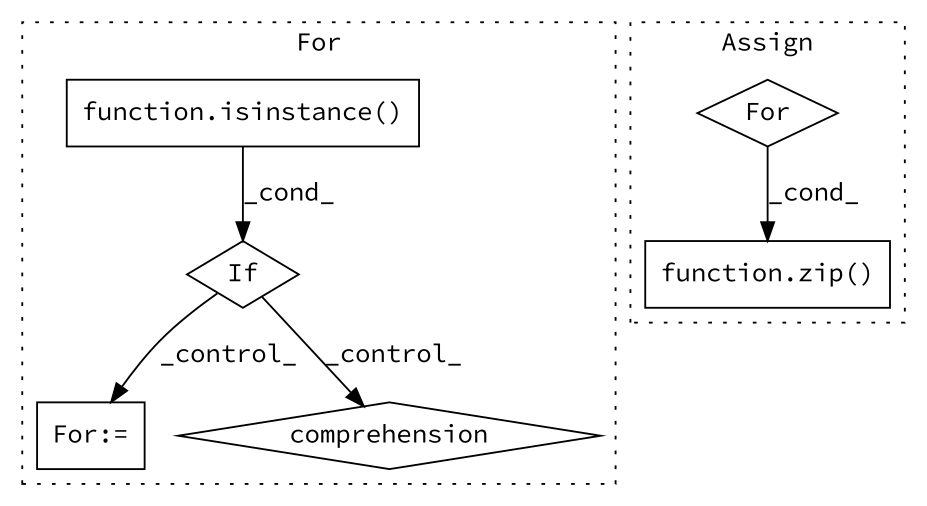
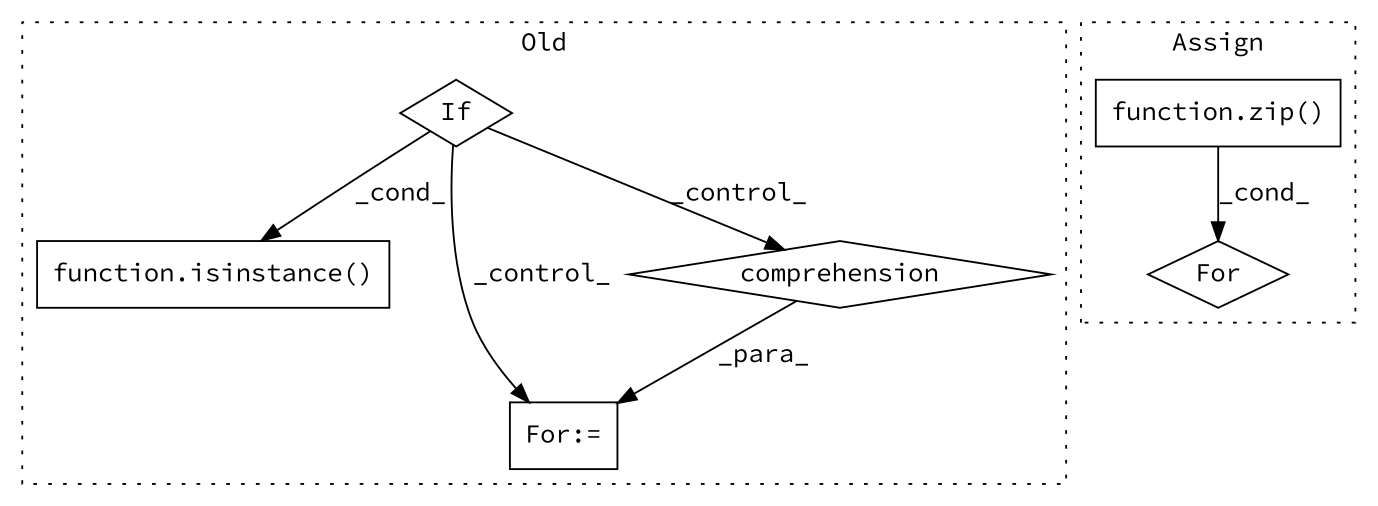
cluster "For": label "For" -> "Old"
edge "function.isinstance()" -> "If": reversed
edge "For" -> "function.zip()": reversed
edge "comprehension" -> "For:=": added, label "_para_"
